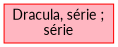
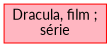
node "Dracula, série ; série": label "Dracula, série ; série" -> "Dracula, film ; série"
